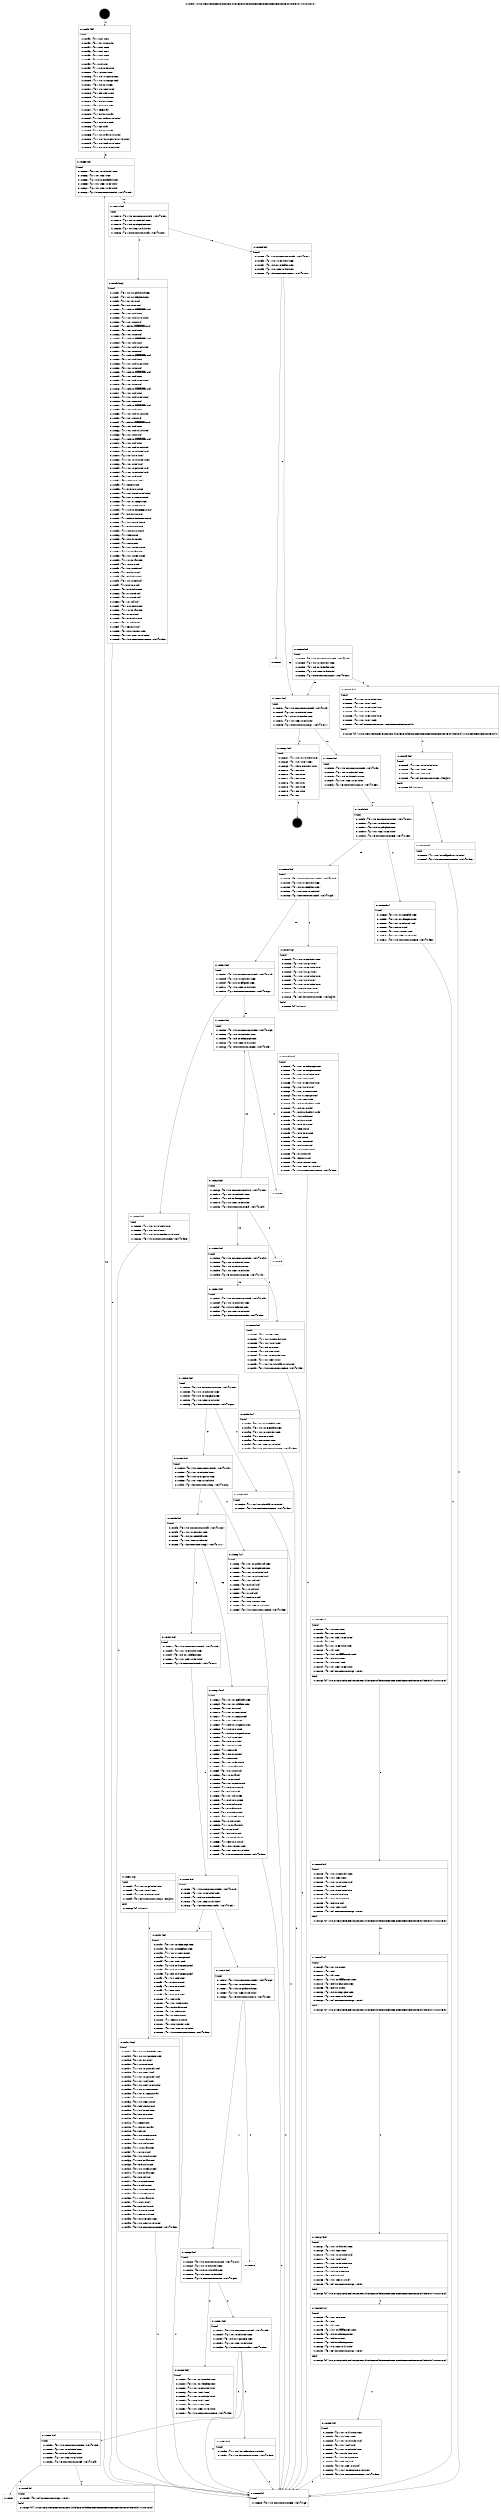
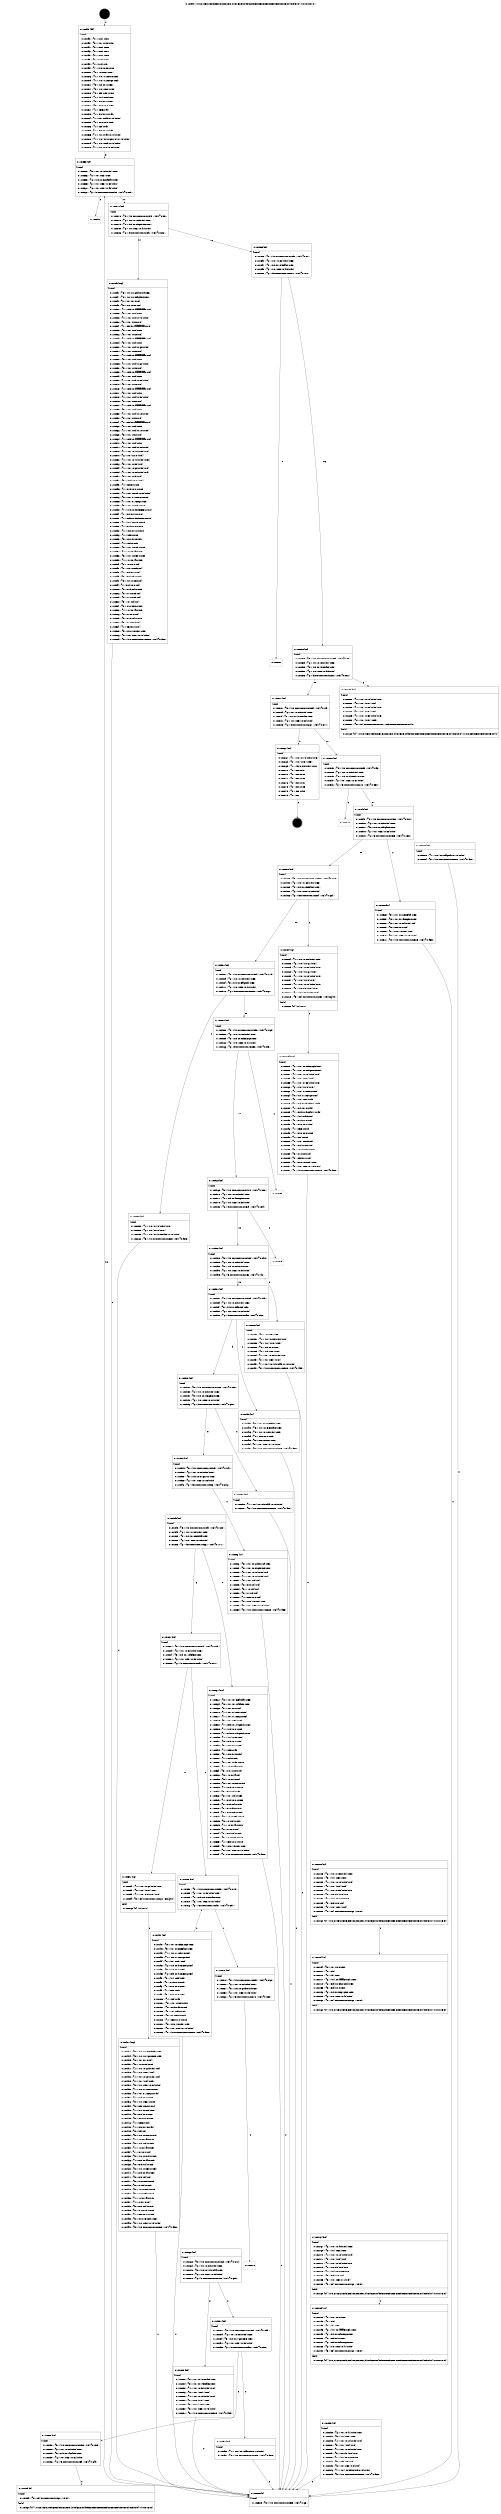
node "0x4022bb": added
edge "0x401a70 [28]" -> "0x401cf2 [316]": label " 1" -> " 14"
edge "0x401a8c [28]" -> "0x401ac4 [28]": now "0x401a8c [28]" -> "0x401aa8 [28]"
node "0x402219 [15]": removed
node "0x402240": added
edge "0x40201f [46]" -> "0x40204d [111]": added, label "1"
edge "0x401b6c [28]" -> "0x401b50 [28]": reversed
edge "0x401ba4 [28]" -> "0x401bc0 [28]": added, label "9"
edge "0x401ba4 [28]" -> "0x401fac [27]": added, label "1"
edge "0x401bdc [28]" -> "0x401bf8 [28]": removed, label "7"
edge "0x401bf8 [28]" -> "0x401e64 [144]": label " 16" -> " 1"
node "0x4020ee [44]": removed
edge "0x401c14 [28]" -> "0x401ef4 [16]": added, label "1"
edge "0x401c30 [28]" -> "0x401fc7 [88]": reversed
edge "0x40211a [37]" -> "0x40213f [40]": label " 12" -> " 1"
edge "0x40213f [40]" -> "0x402167 [38]": removed, label "1"
edge "0x401c4c [28]" -> "0x401c68 [28]": removed, label "4"
edge "0x40218d [40]" -> "0x4021b5 [45]": removed, label "1"
edge "0x401c84 [28]" -> "0x40232e [5]": now "0x4020c8 [33]" -> "0x40232e [5]"
node "0x401cbc": removed
